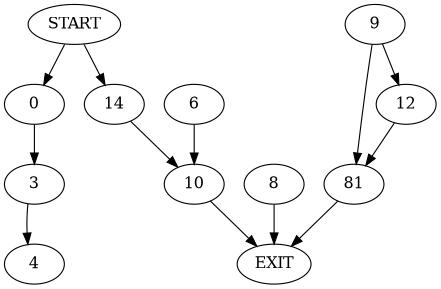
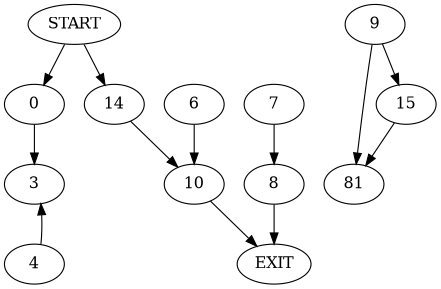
node "7": added
node "12": label "12" -> "15"
edge "3" -> "4": reversed
edge "81" -> "EXIT": removed
